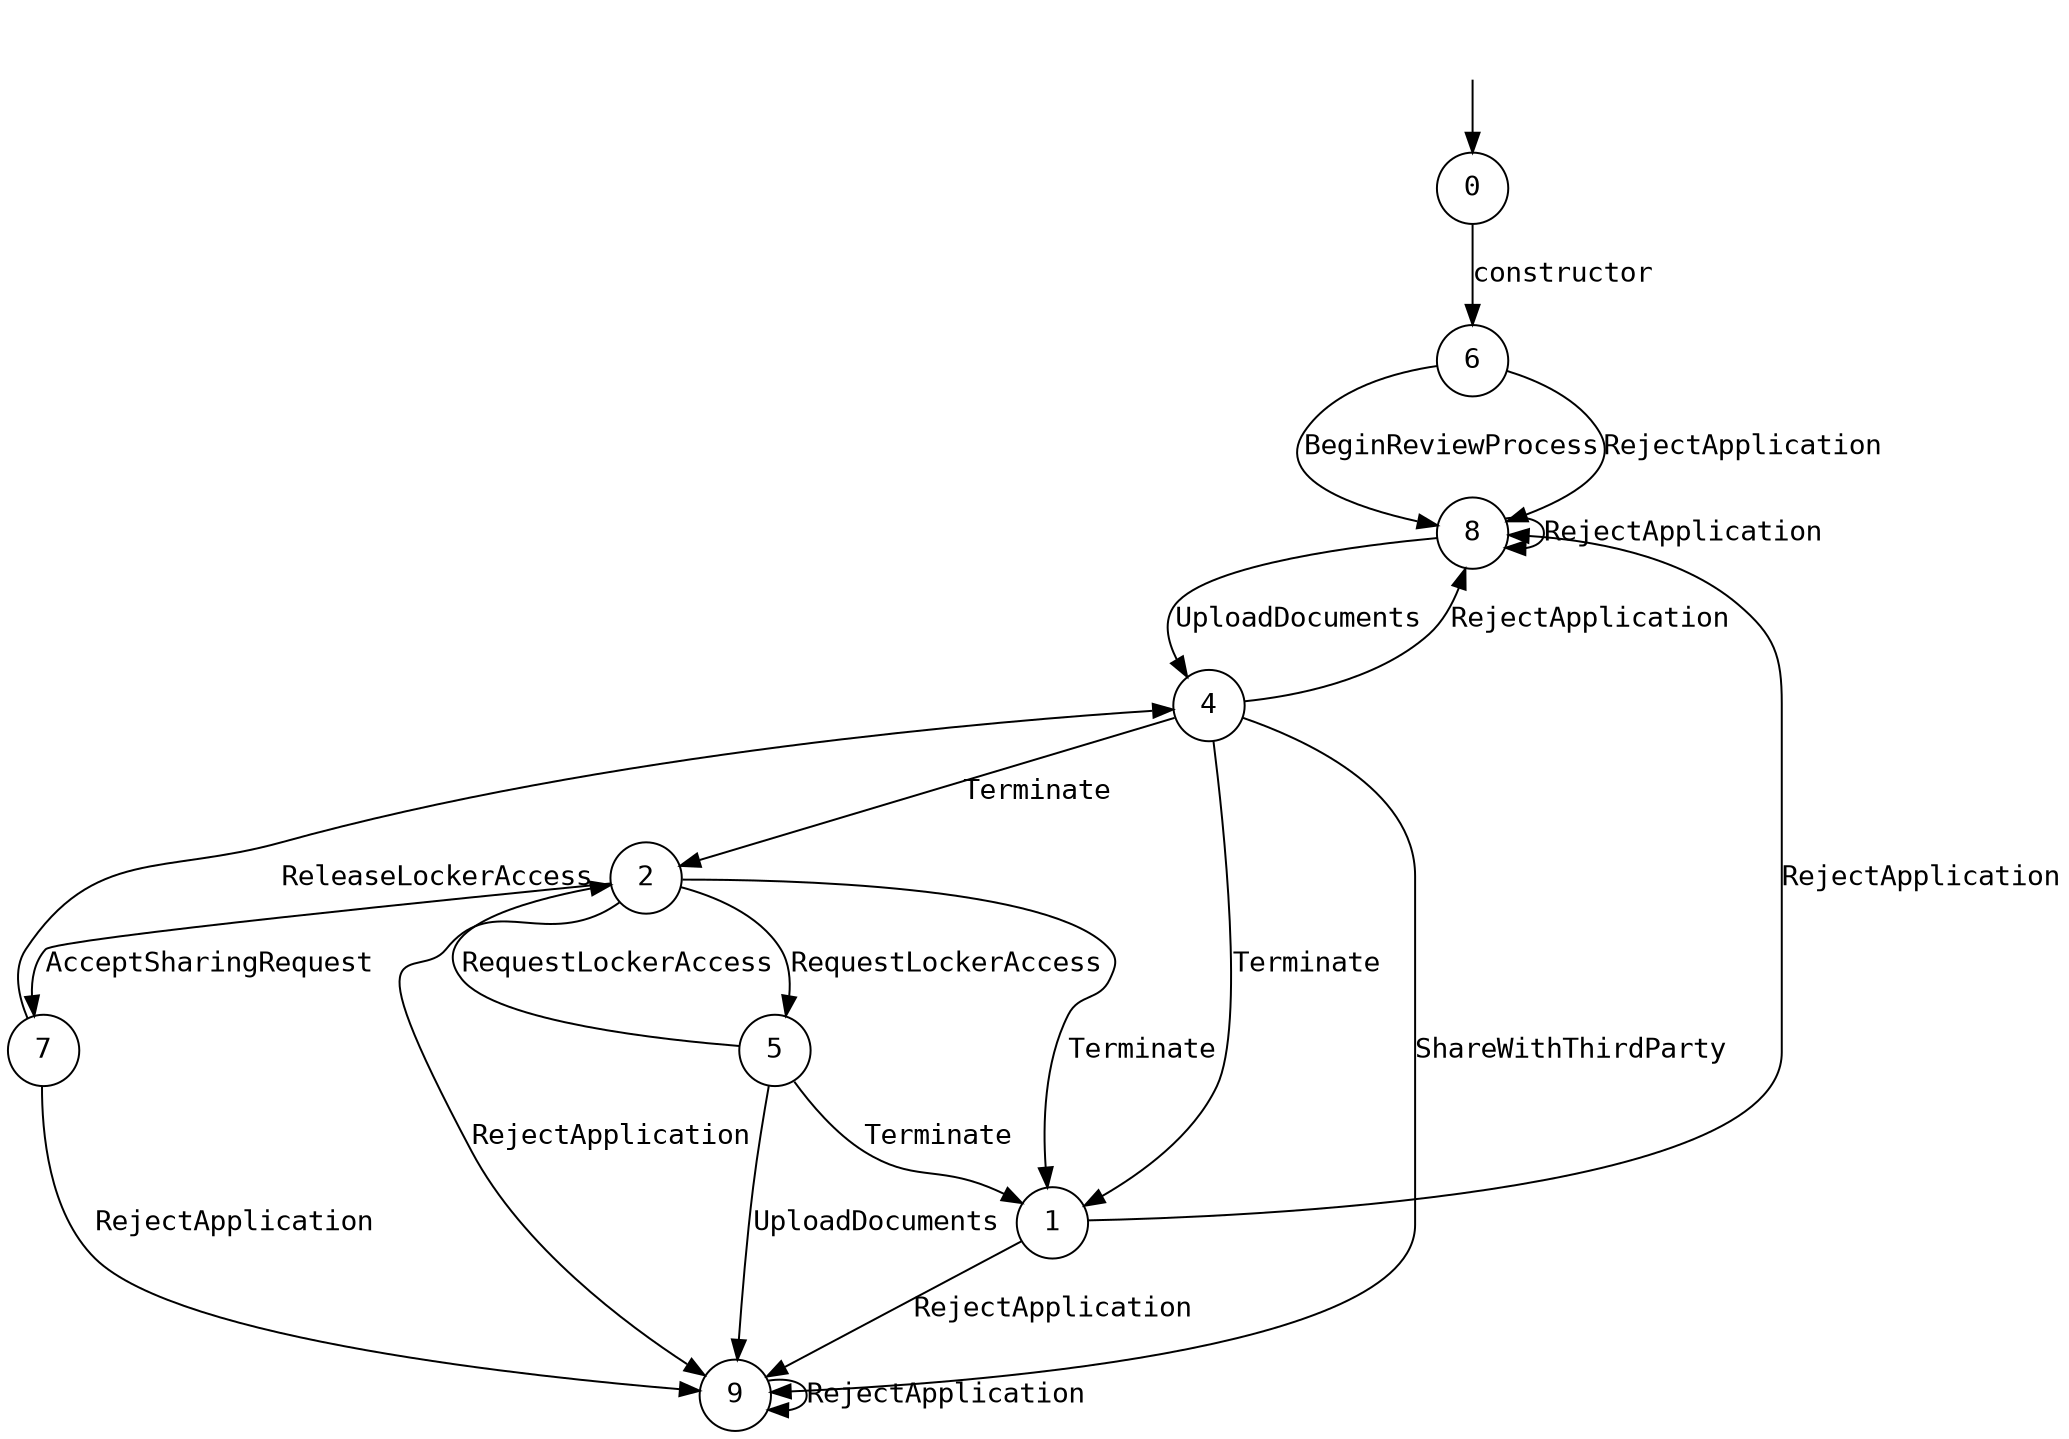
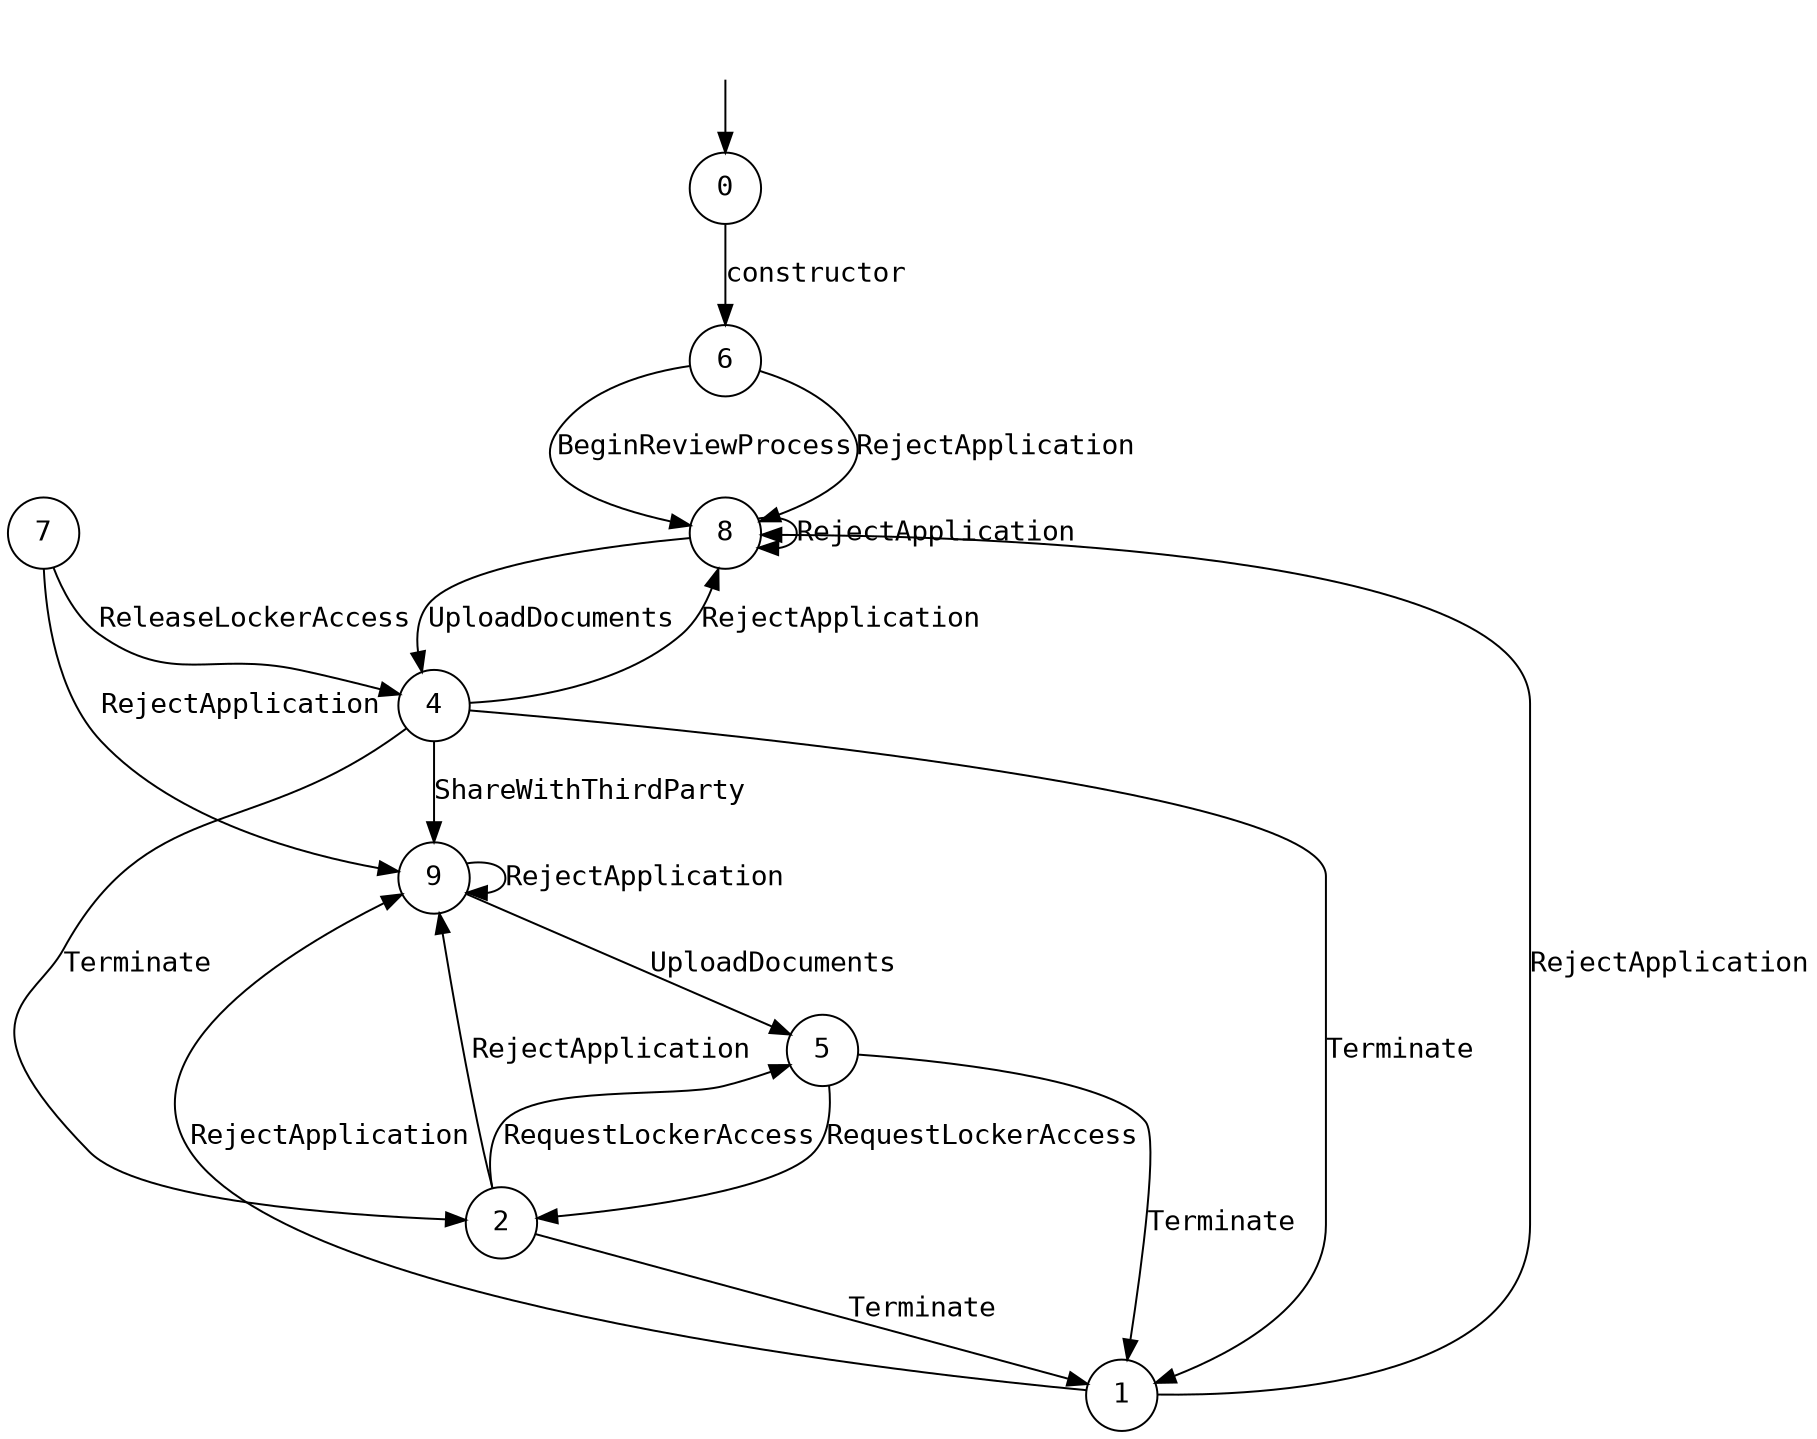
edge "2" -> "7": removed, label "AcceptSharingRequest"
edge "5" -> "9": reversed
